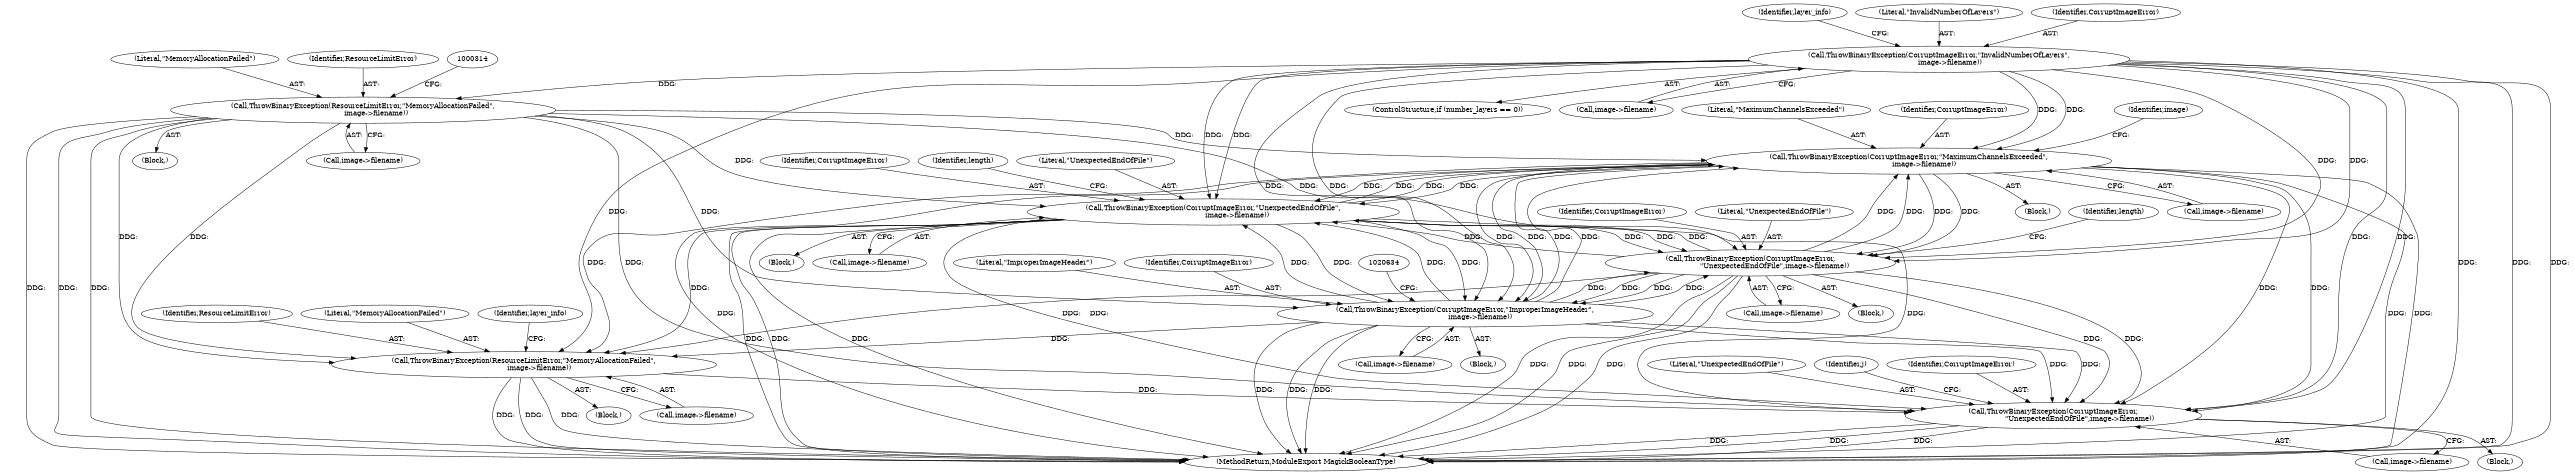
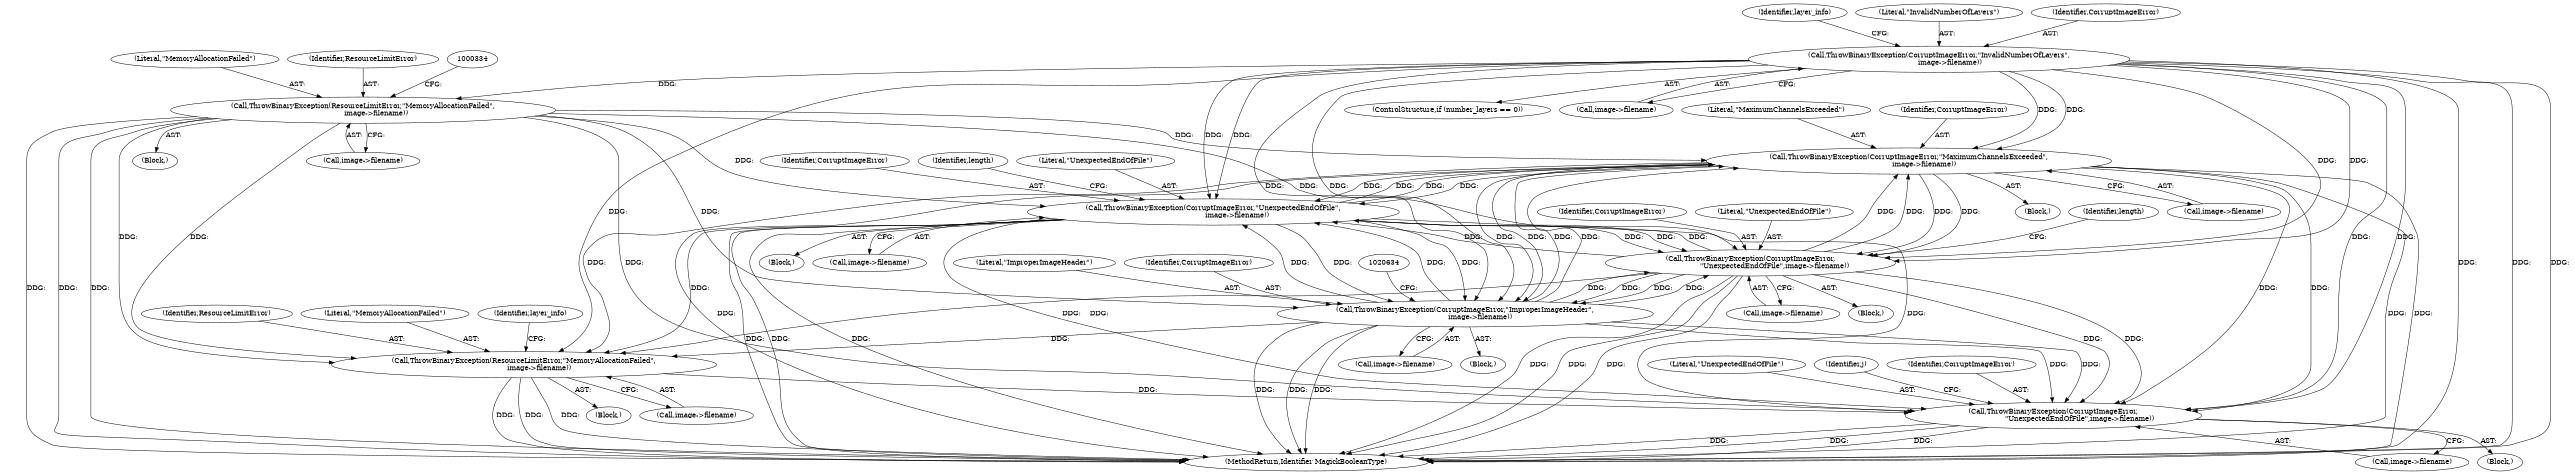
node "1000314": label "1000314" -> "1000334"
node "(Identifier,image)": removed
node "(MethodReturn,ModuleExport MagickBooleanType)": label "(MethodReturn,ModuleExport MagickBooleanType)" -> "(MethodReturn,Identifier MagickBooleanType)"
